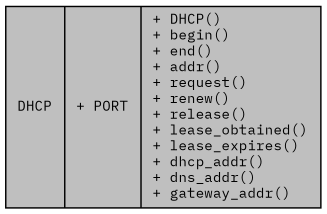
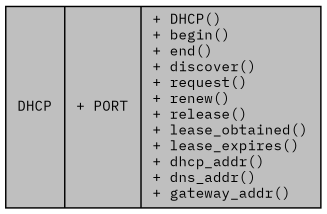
node "DHCP": text "+ addr()" -> "+ discover()"
